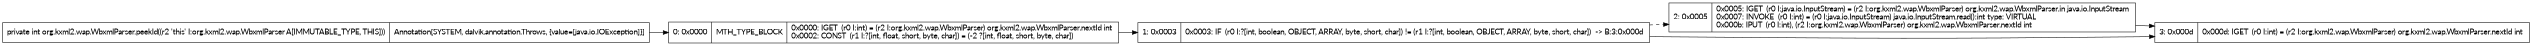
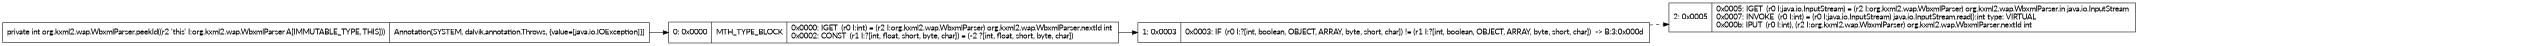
node "3: 0x000d": removed
